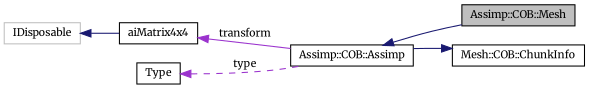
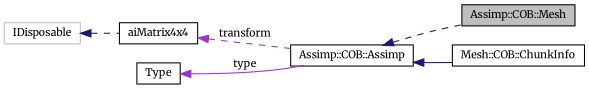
edge "Assimp::COB::Mesh" -> "Assimp::COB::Assimp": style solid -> dashed
edge "aiMatrix4x4" -> "IDisposable": style solid -> dashed
edge "Assimp::COB::Assimp" -> "aiMatrix4x4": style solid -> dashed
edge "Assimp::COB::Assimp" -> "Mesh::COB::ChunkInfo": reversed
edge "Assimp::COB::Assimp" -> "Type": style dashed -> solid
